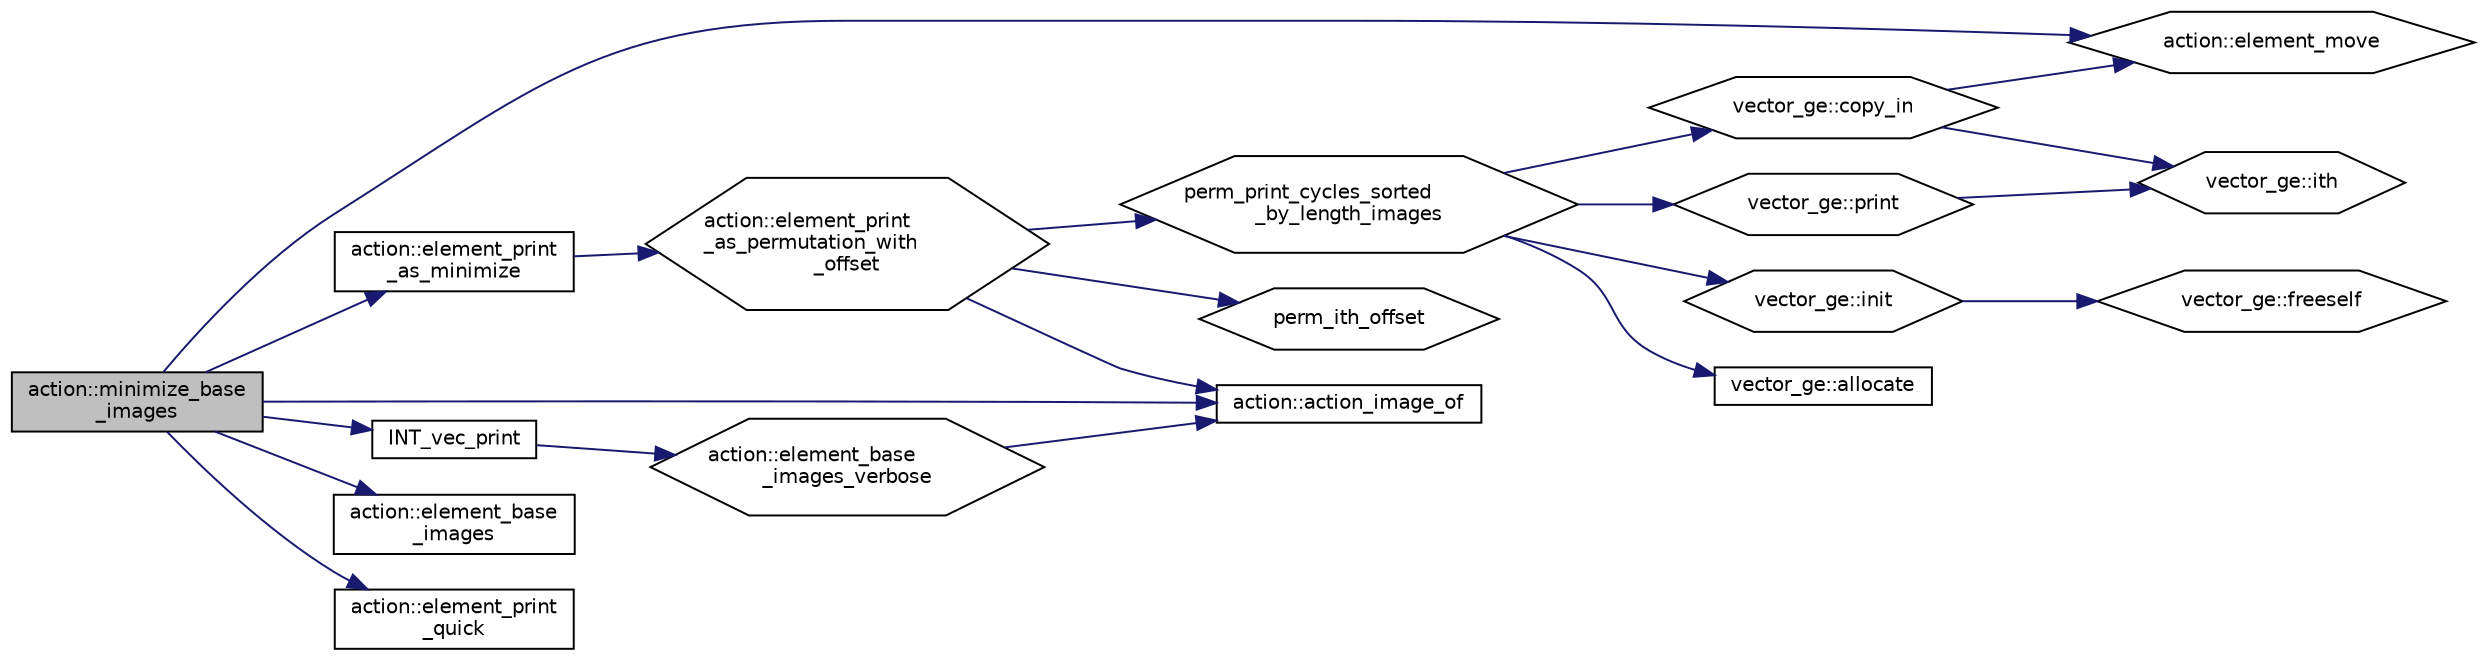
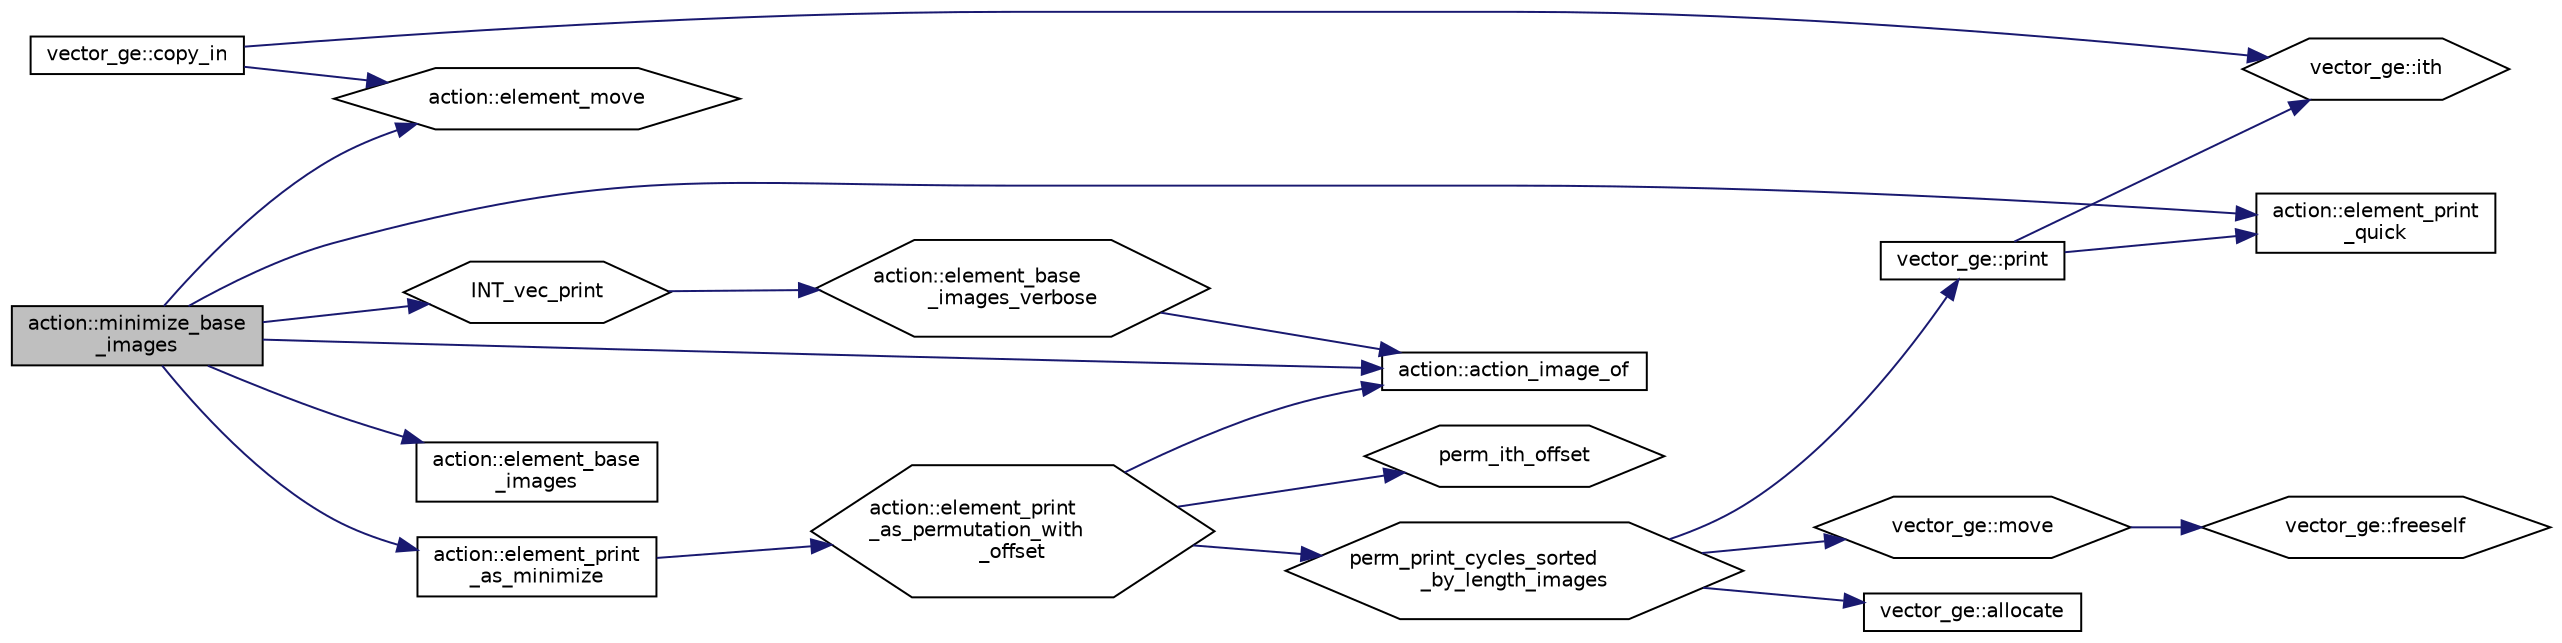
node "vector_ge::copy_in": shape hexagon -> box
edge "perm_print_cycles_sorted _by_length_images" -> "vector_ge::copy_in": removed
node "vector_ge::print": shape hexagon -> box
edge "vector_ge::print" -> "action::element_print _quick": added
node "vector_ge::init": label "vector_ge::init" -> "vector_ge::move"
node "INT_vec_print": shape box -> hexagon
